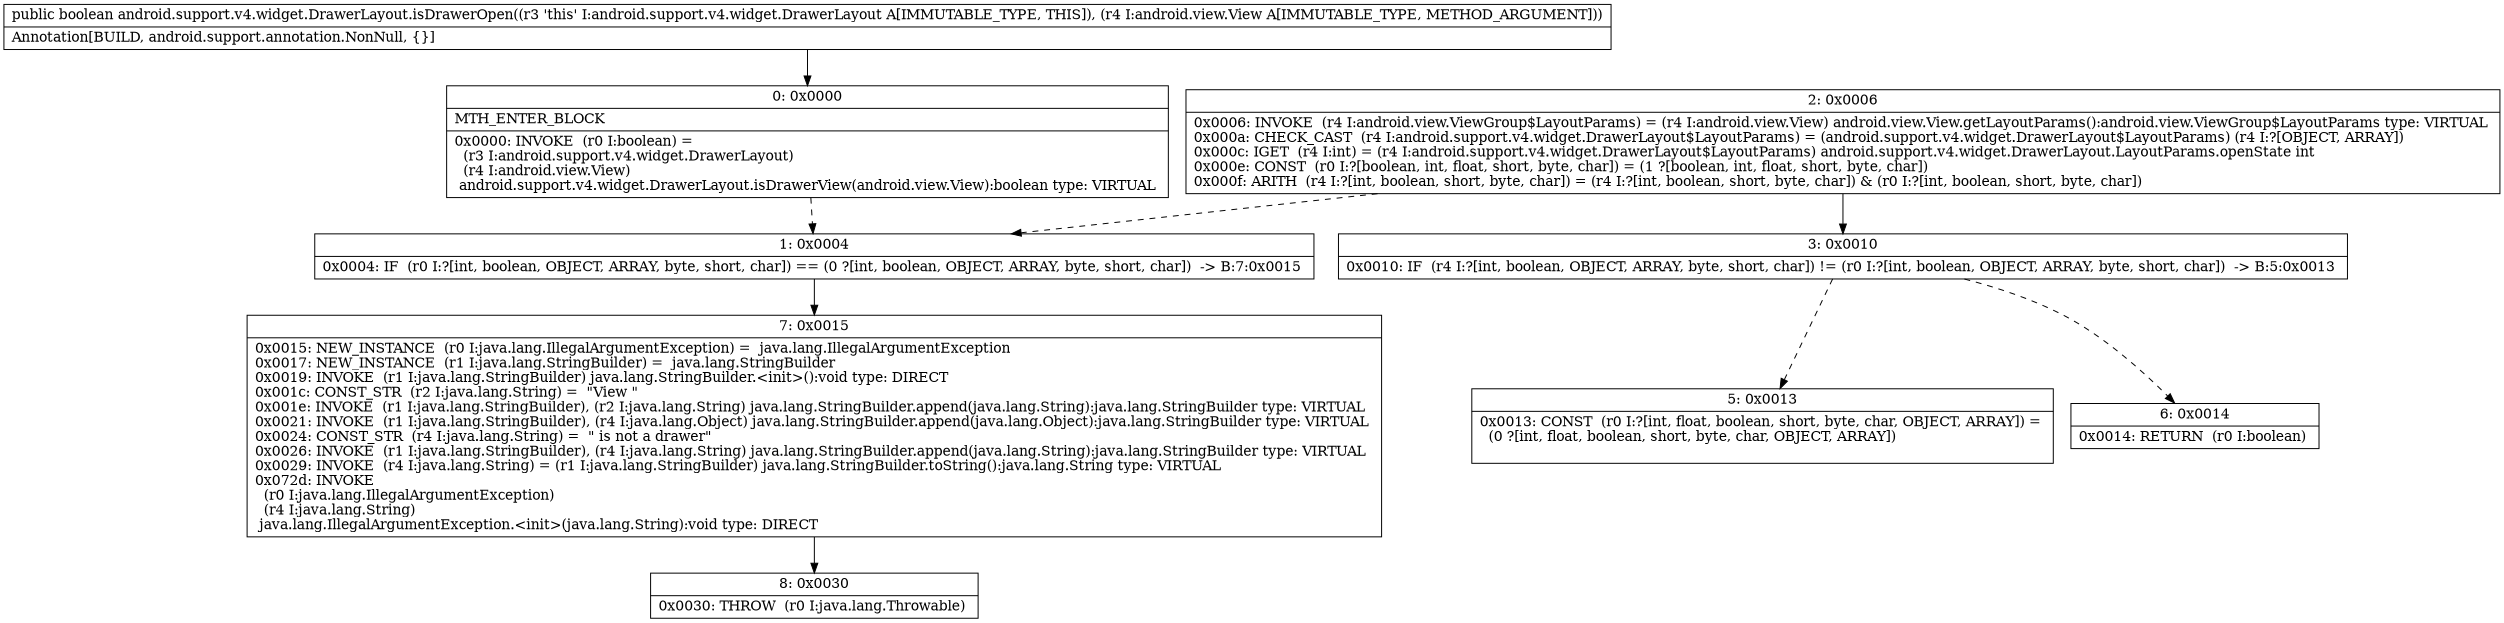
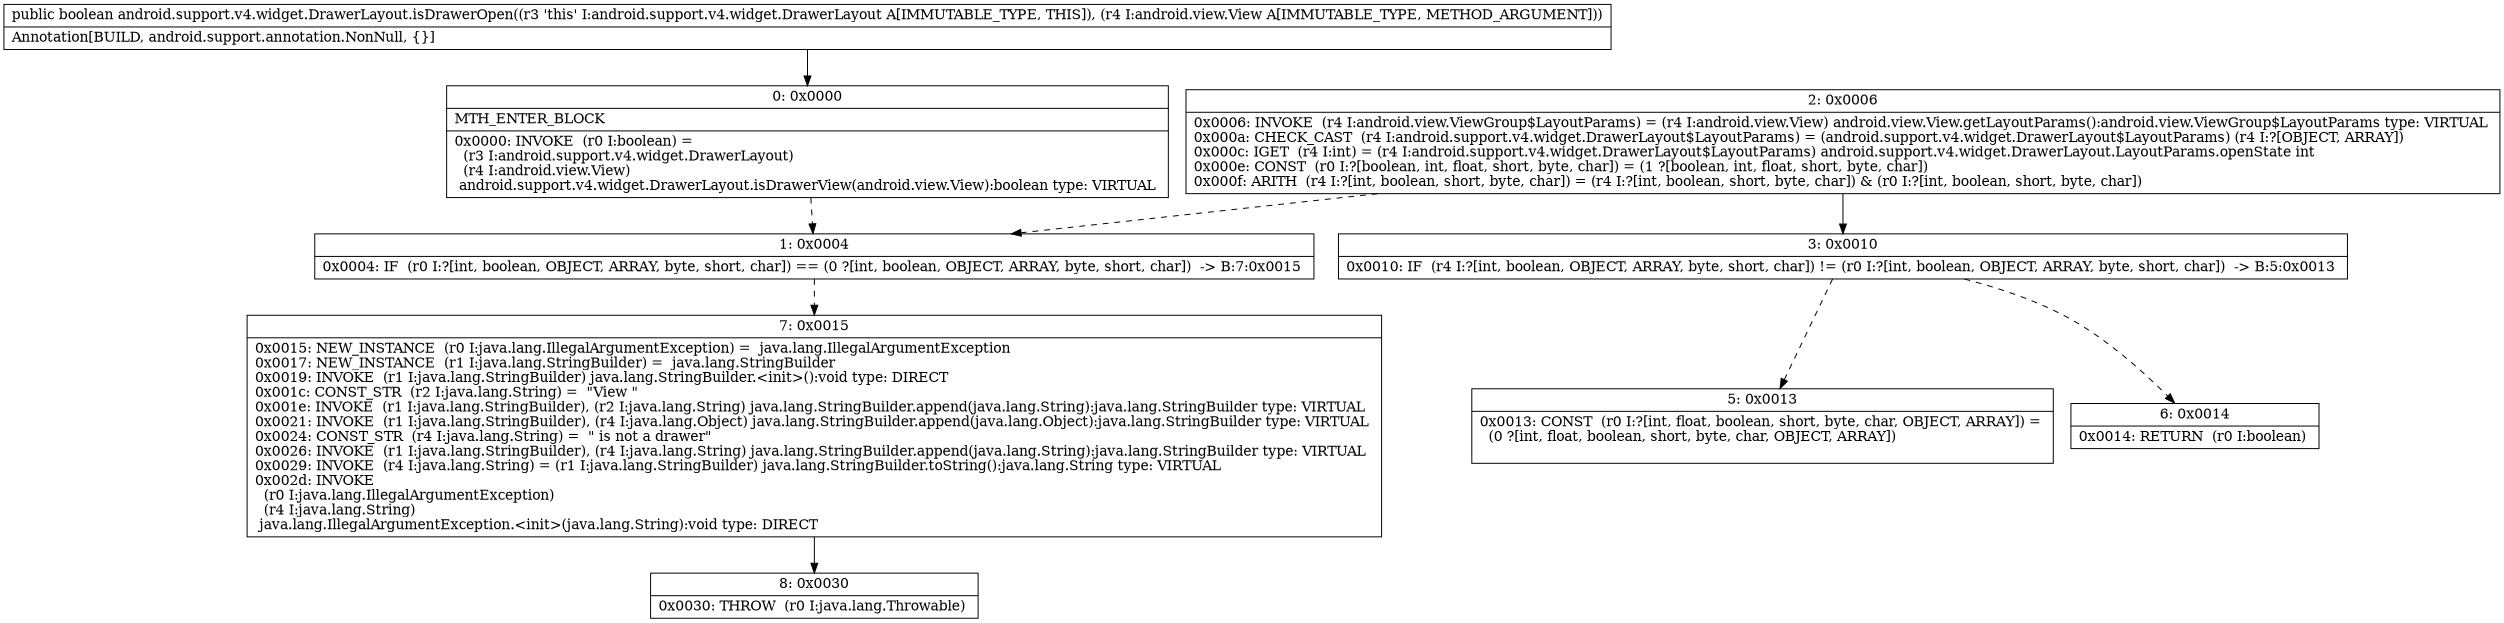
edge "1: 0x0004" -> "7: 0x0015": style solid -> dashed
node "7: 0x0015": text "0x072d: INVOKE" -> "0x002d: INVOKE"
